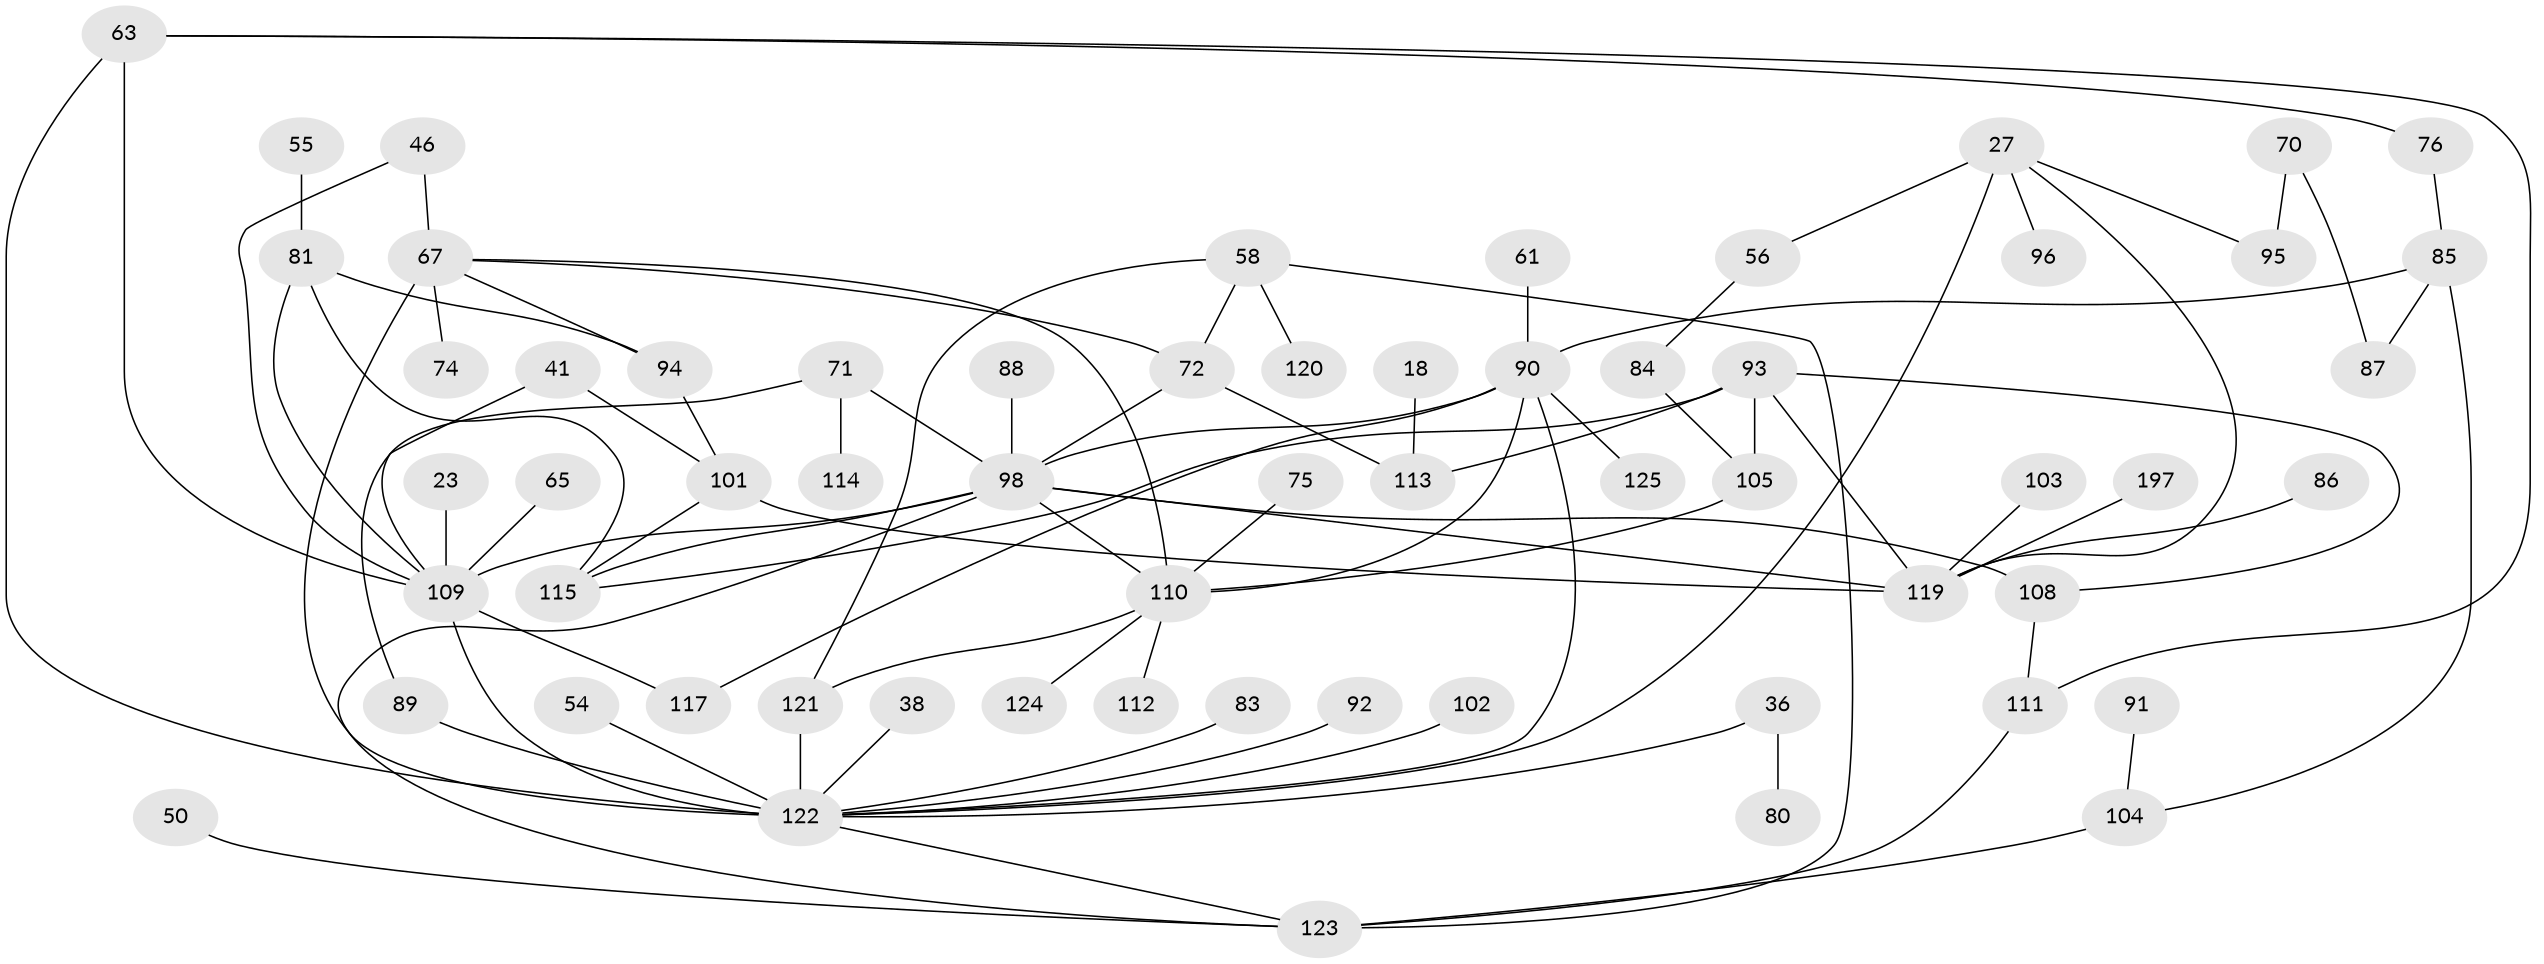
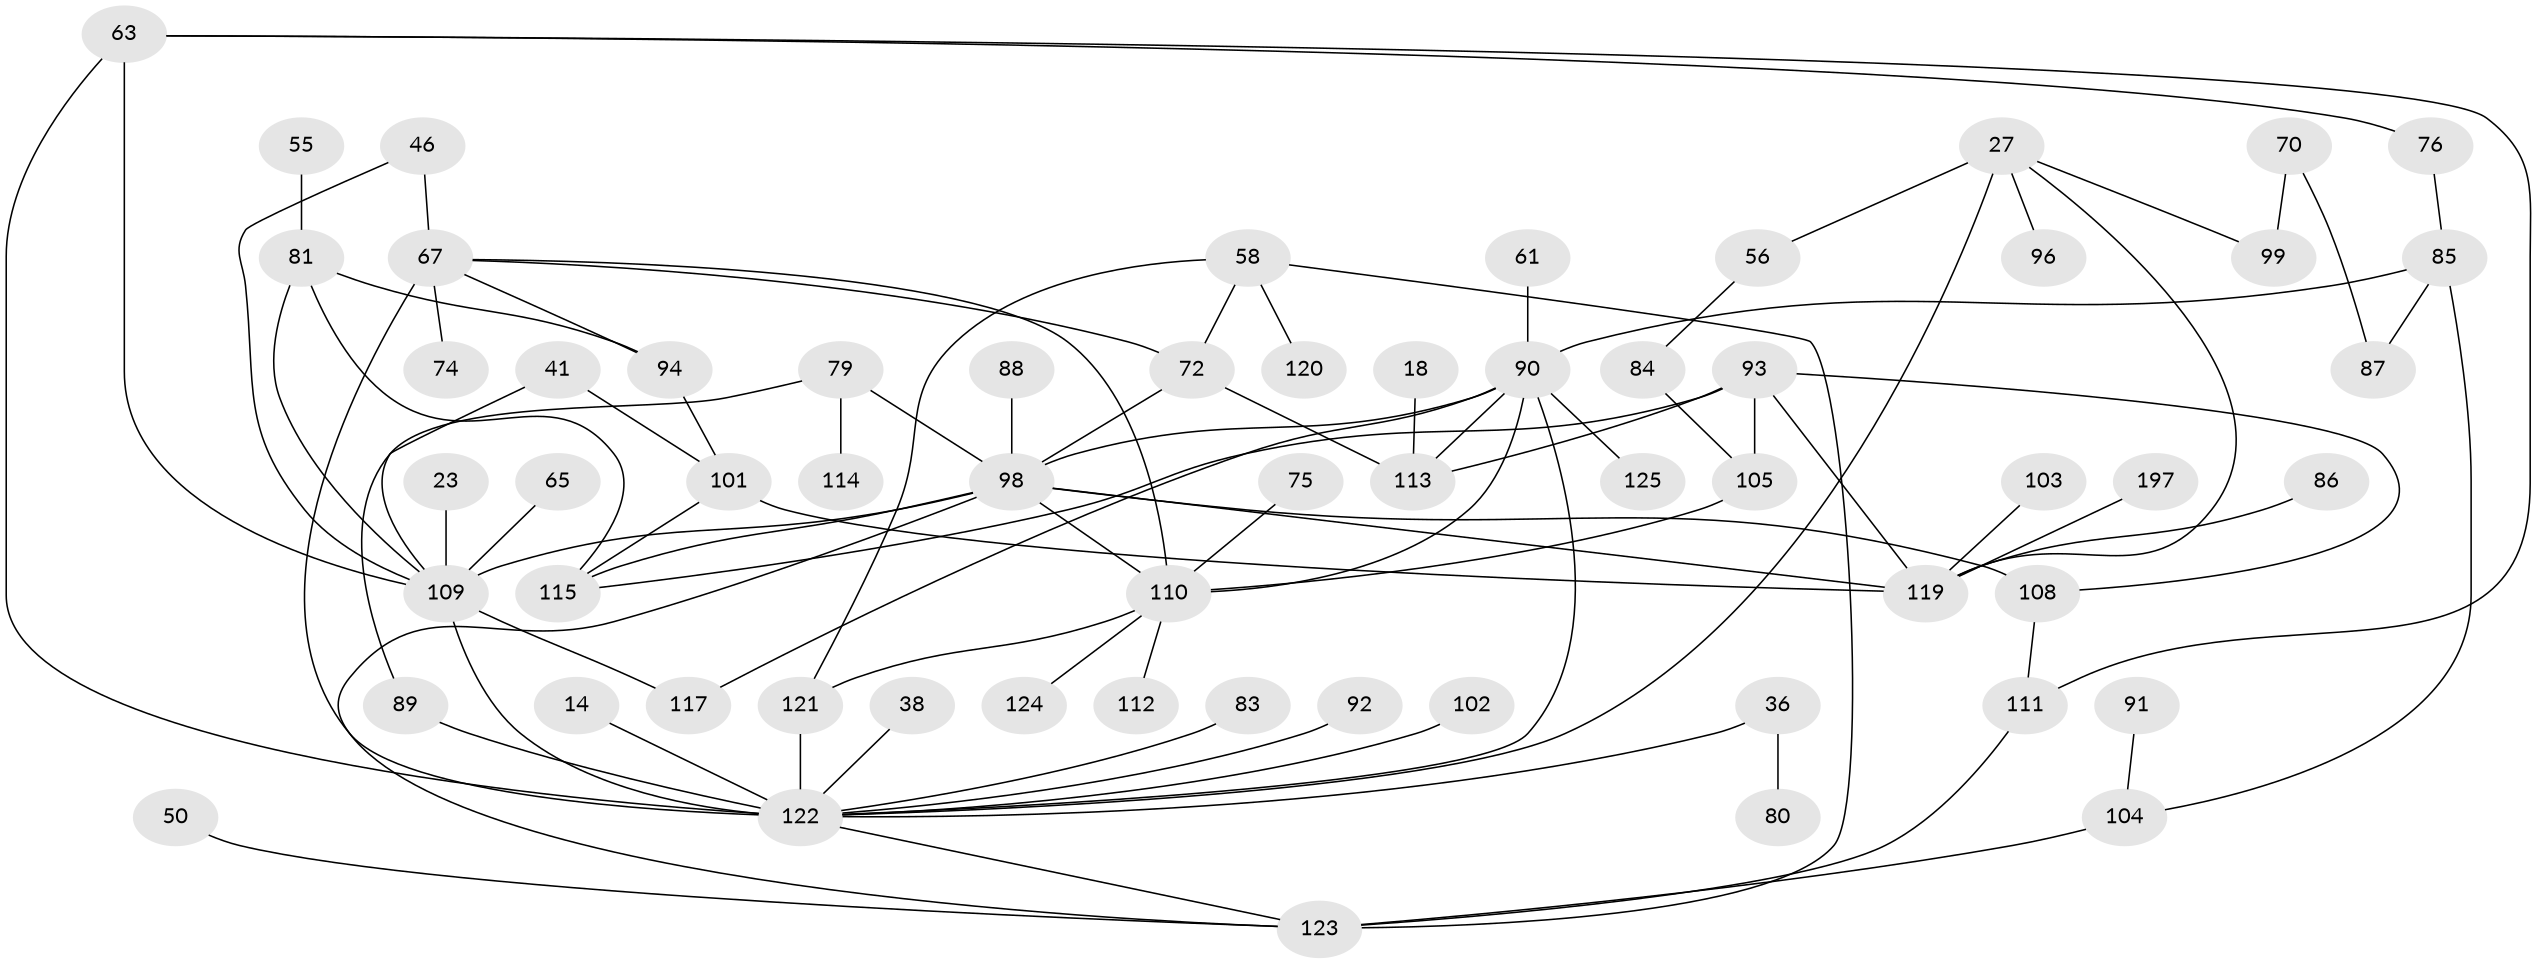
node "95": label "95" -> "99"
node "71": label "71" -> "79"
edge "90" -- "113": added
node "54": label "54" -> "14"
